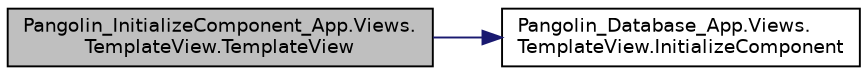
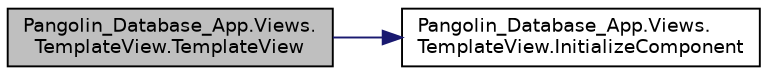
node "Pangolin_InitializeComponent_App.Views. TemplateView.TemplateView": label "Pangolin_InitializeComponent_App.Views. TemplateView.TemplateView" -> "Pangolin_Database_App.Views. TemplateView.TemplateView"
